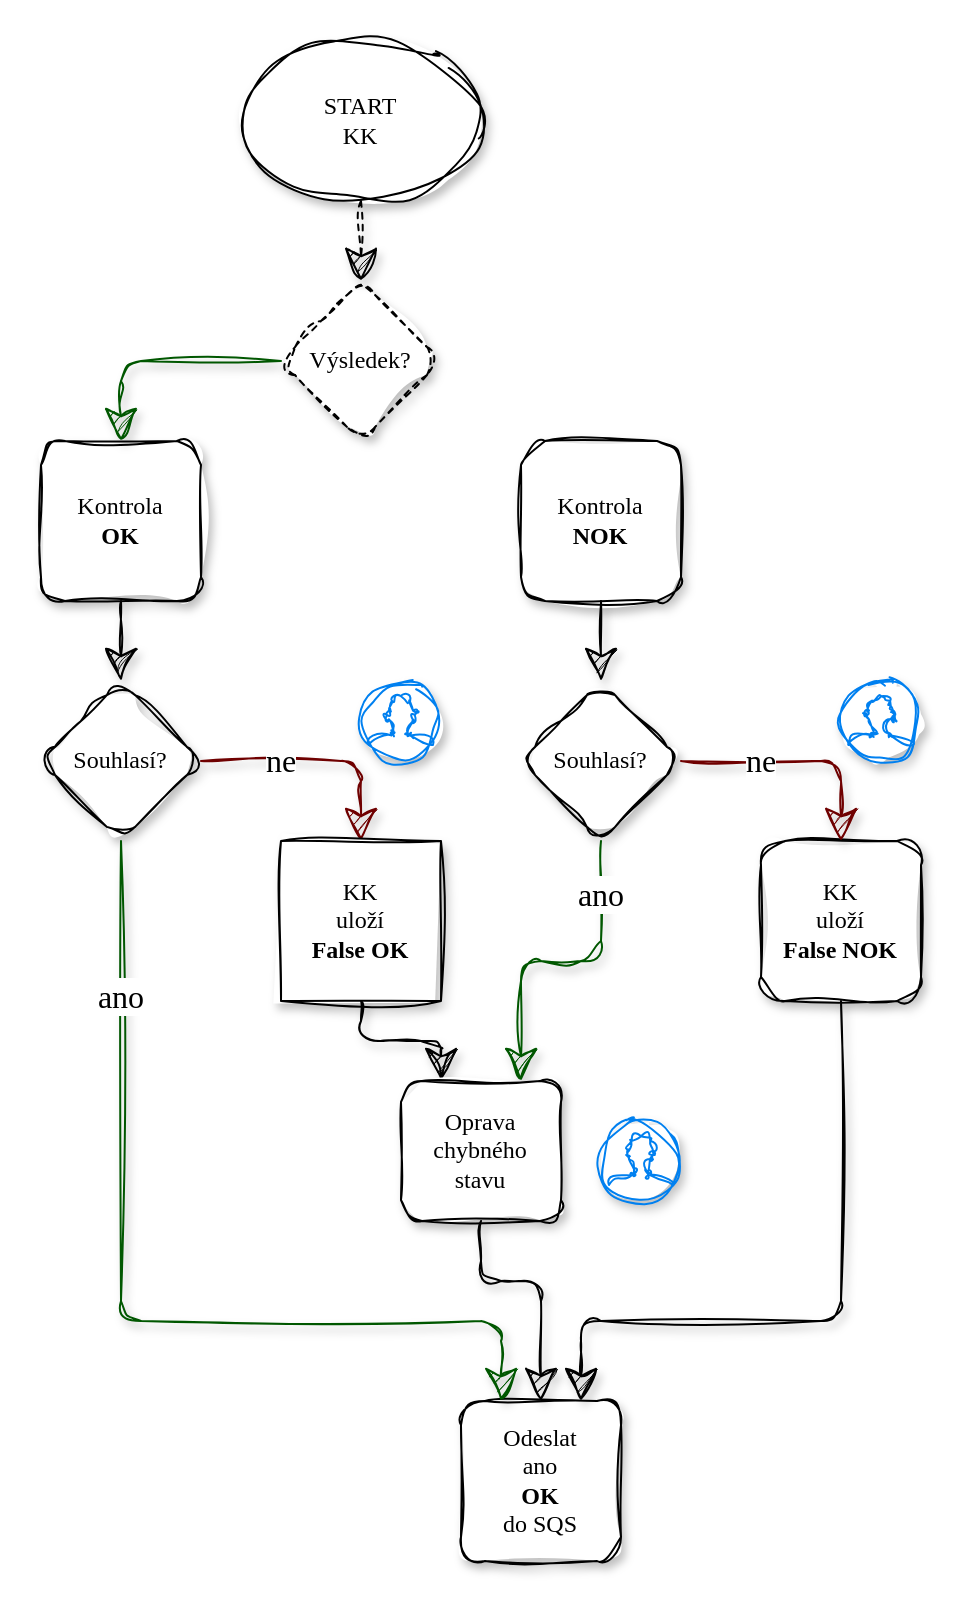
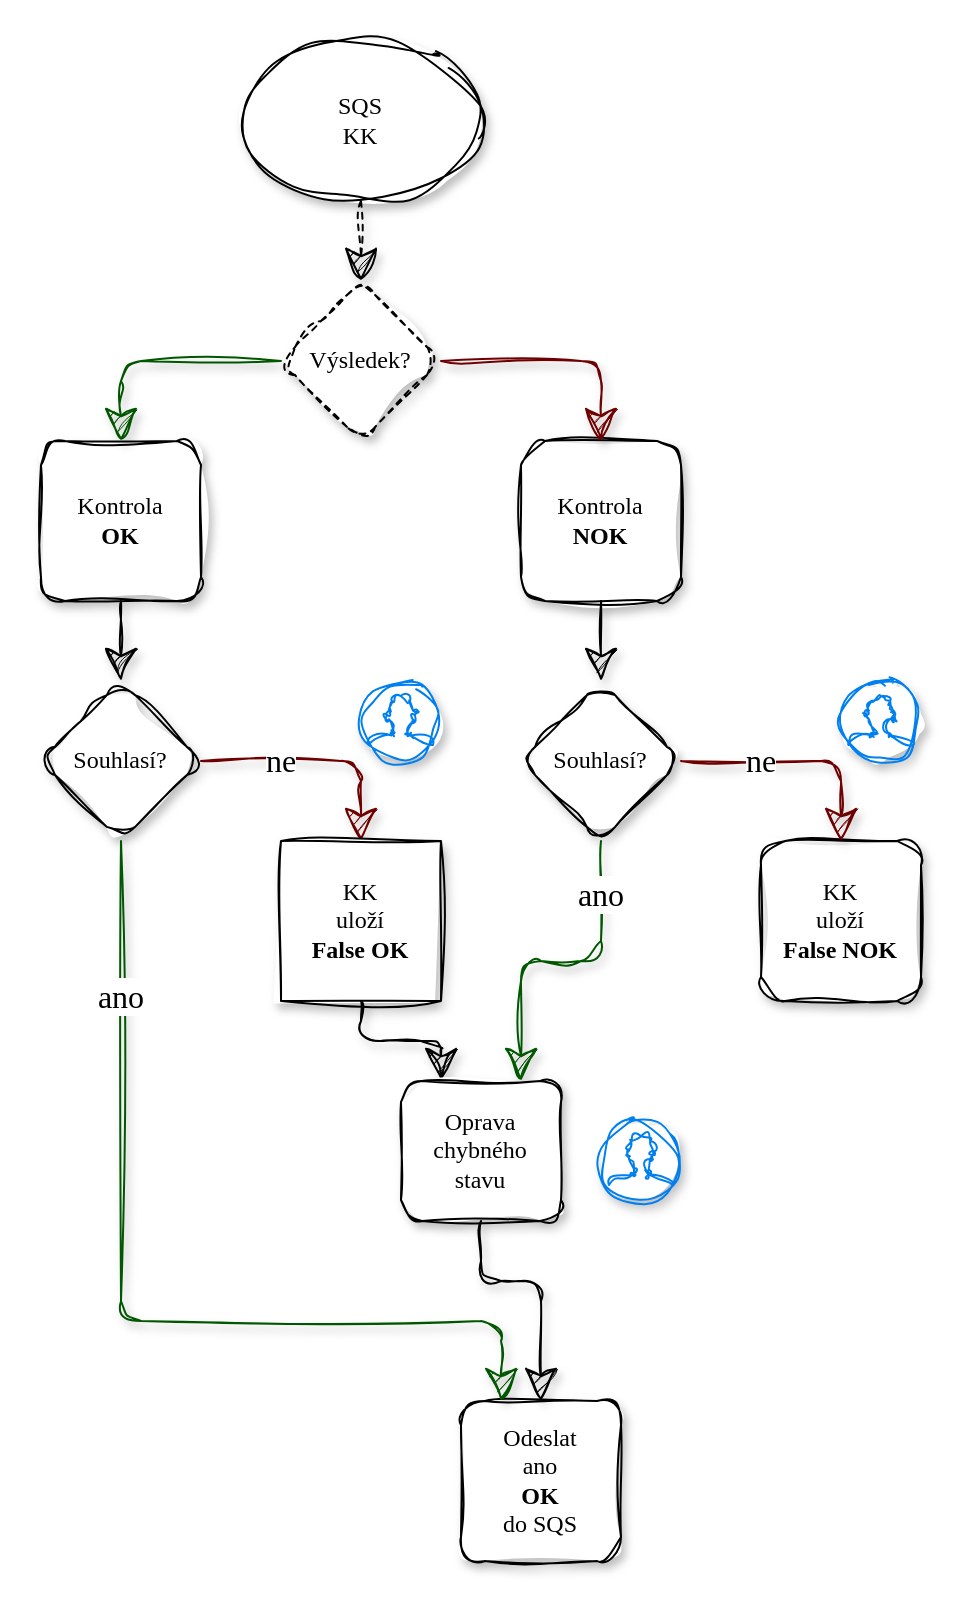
node "START KK": label "START KK" -> "SQS KK"
edge "Výsledek?" -> "Kontrola NOK": added
edge "KK uloží False NOK" -> "Odeslat ano OK do SQS": removed
